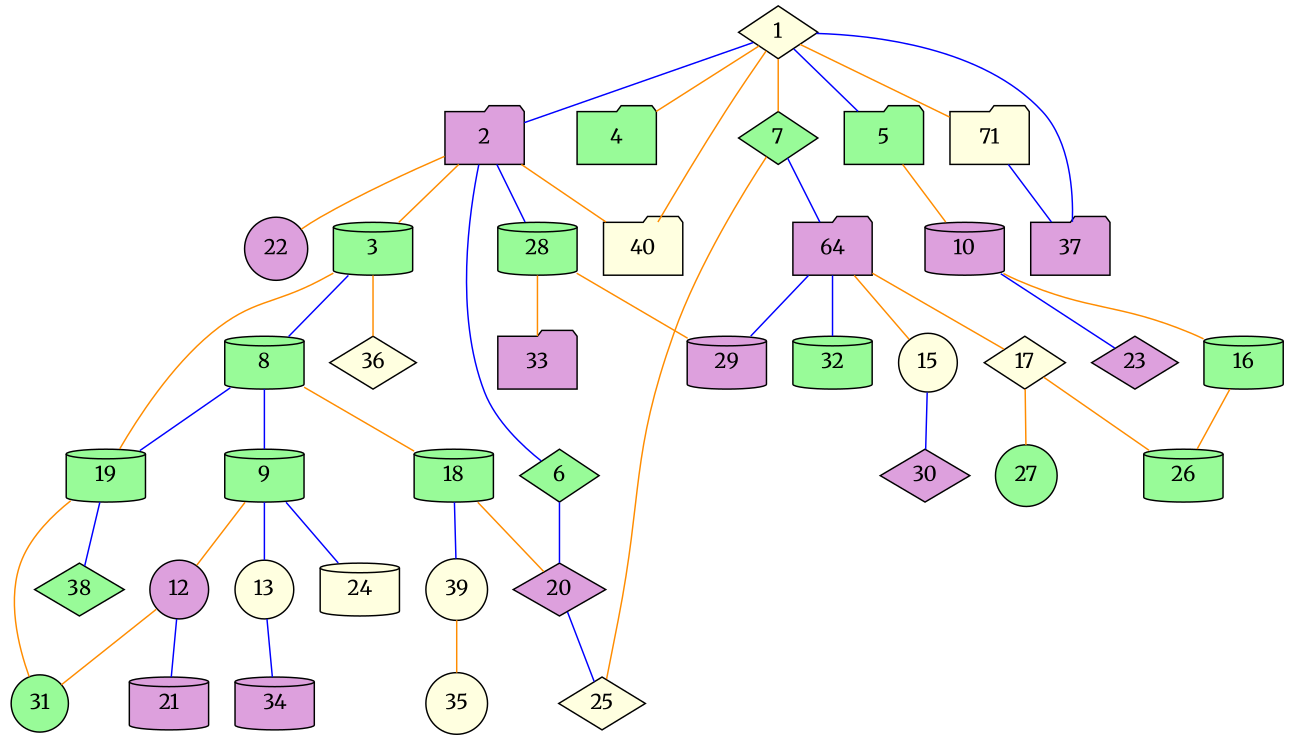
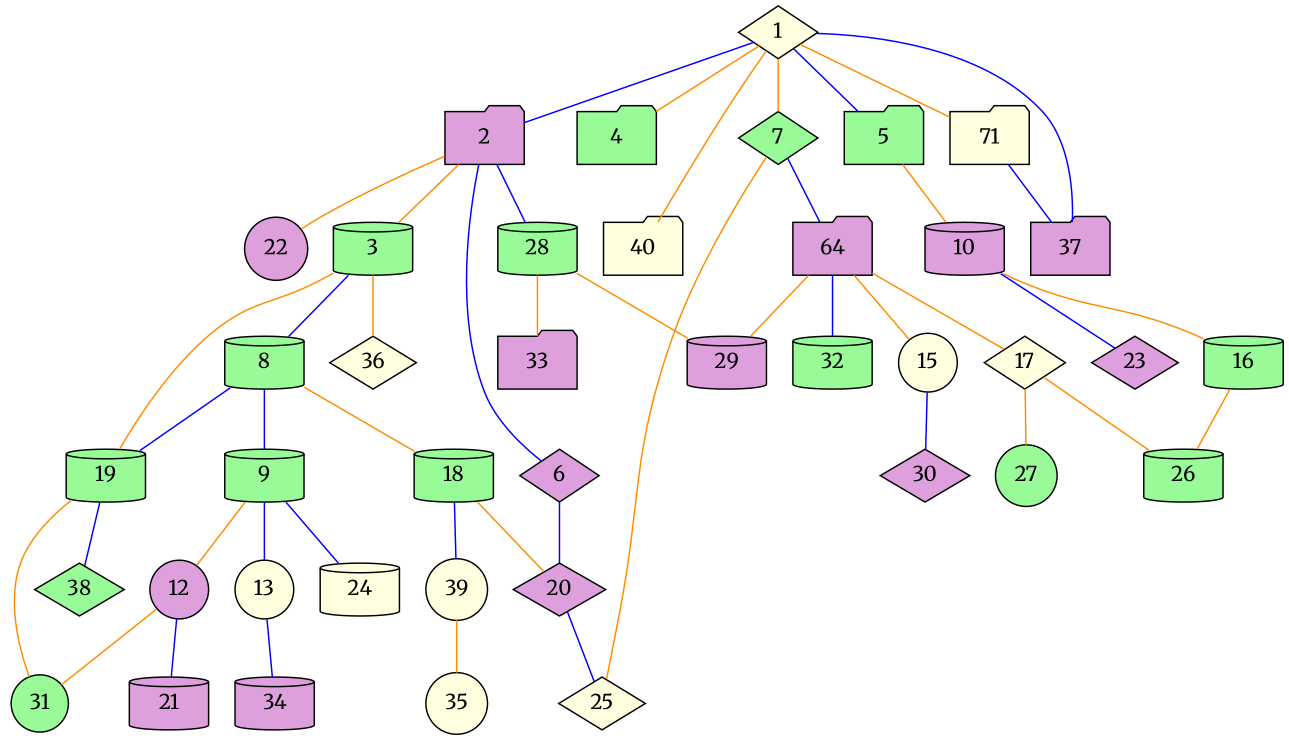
edge "2" -- "40": removed
edge "64" -- "29": color blue -> darkorange
node "6": fillcolor palegreen -> plum
